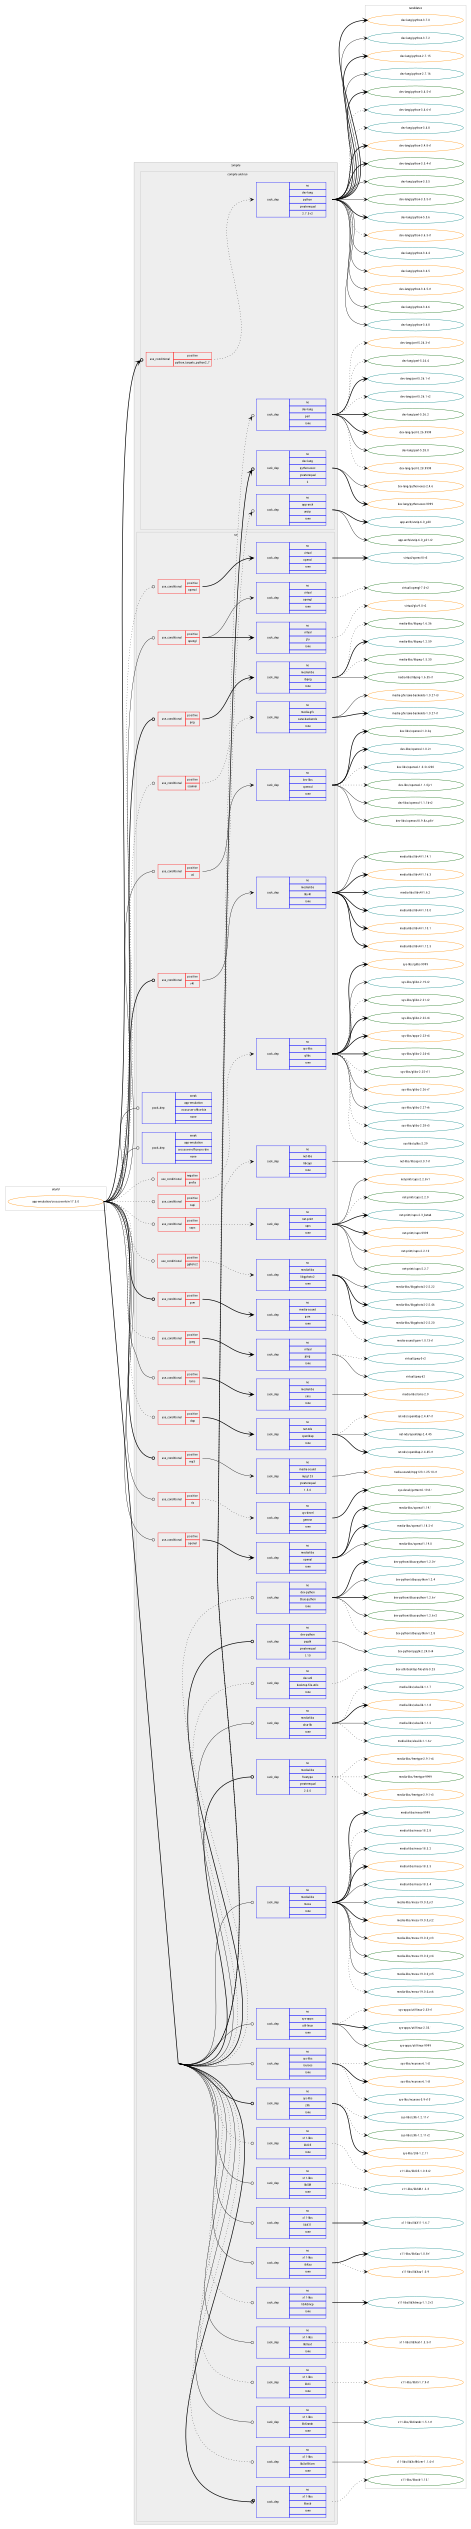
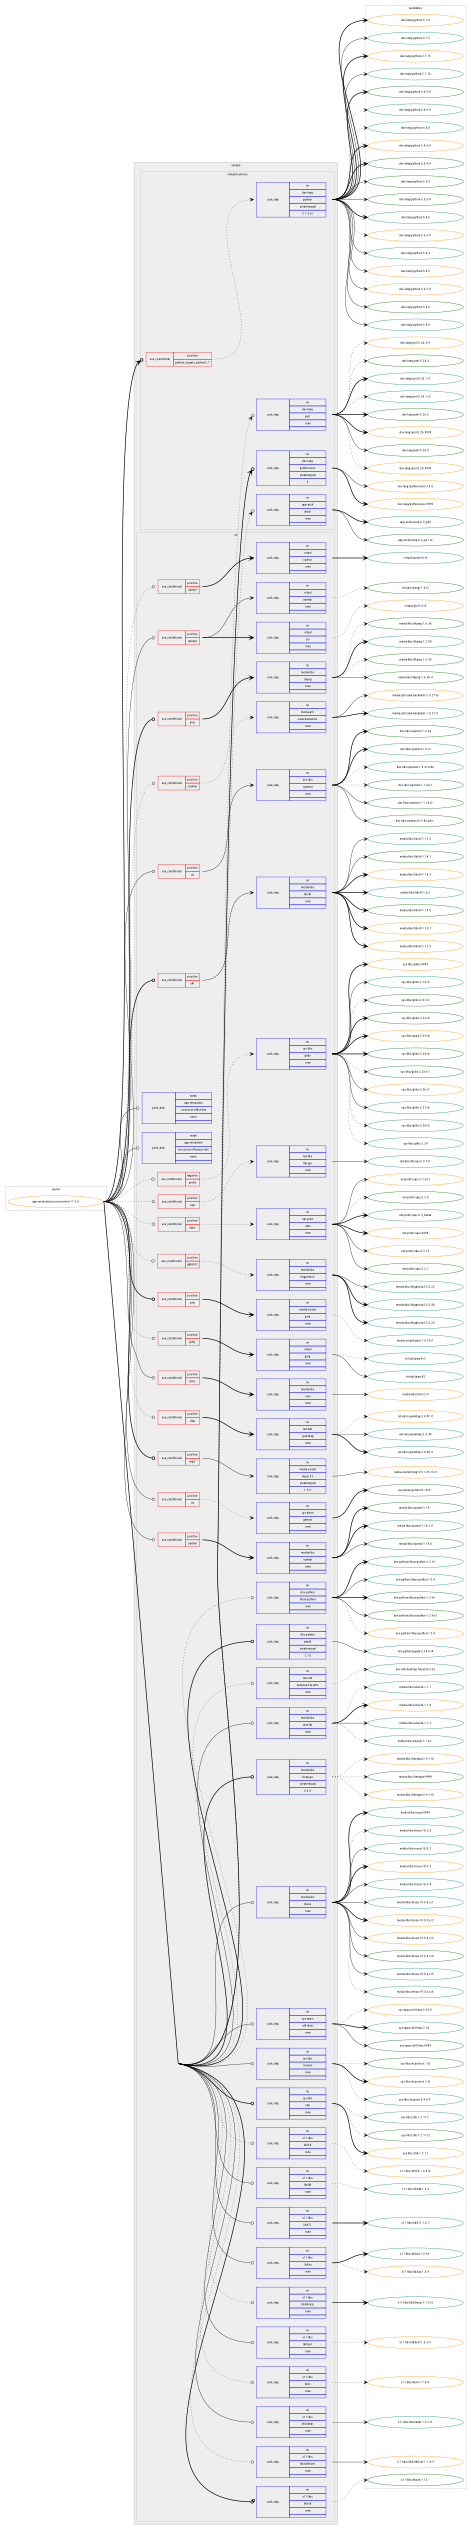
node "media-libs/libv4l-1.12.5": added
node "media-libs/libv4l-1.10.0": color teal -> darkgreen
